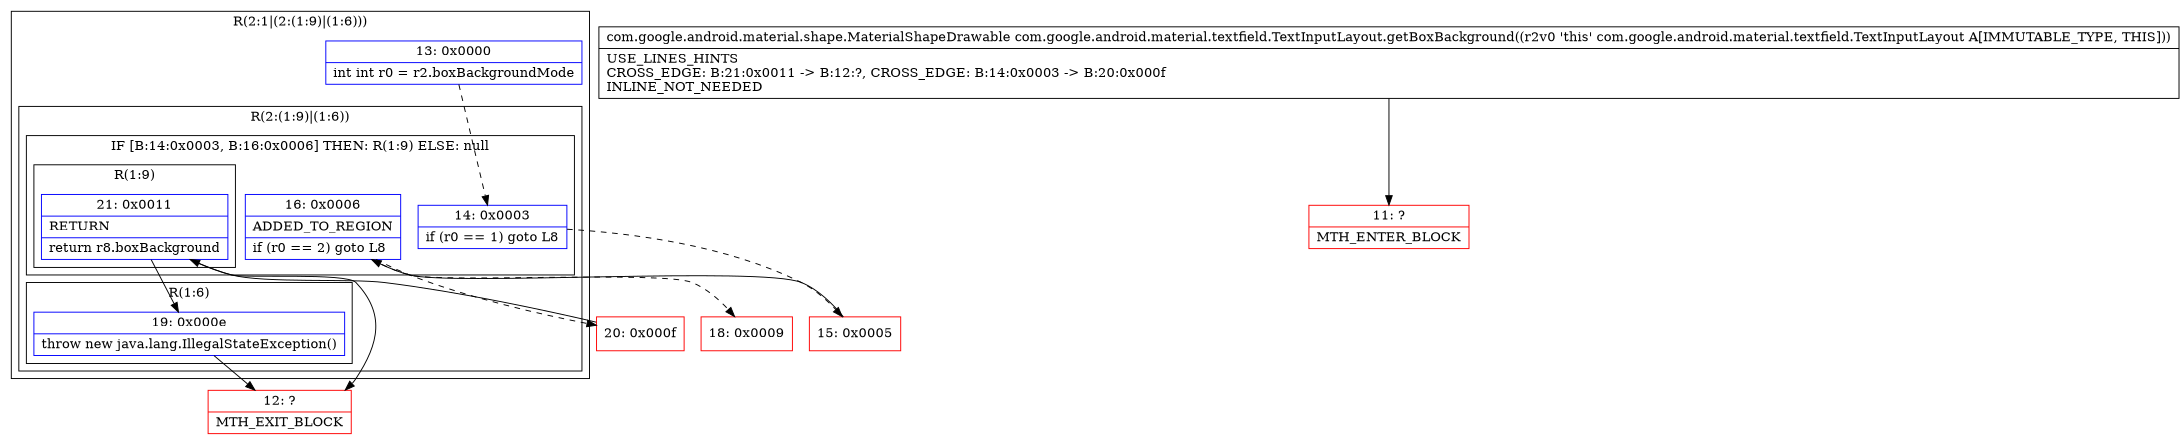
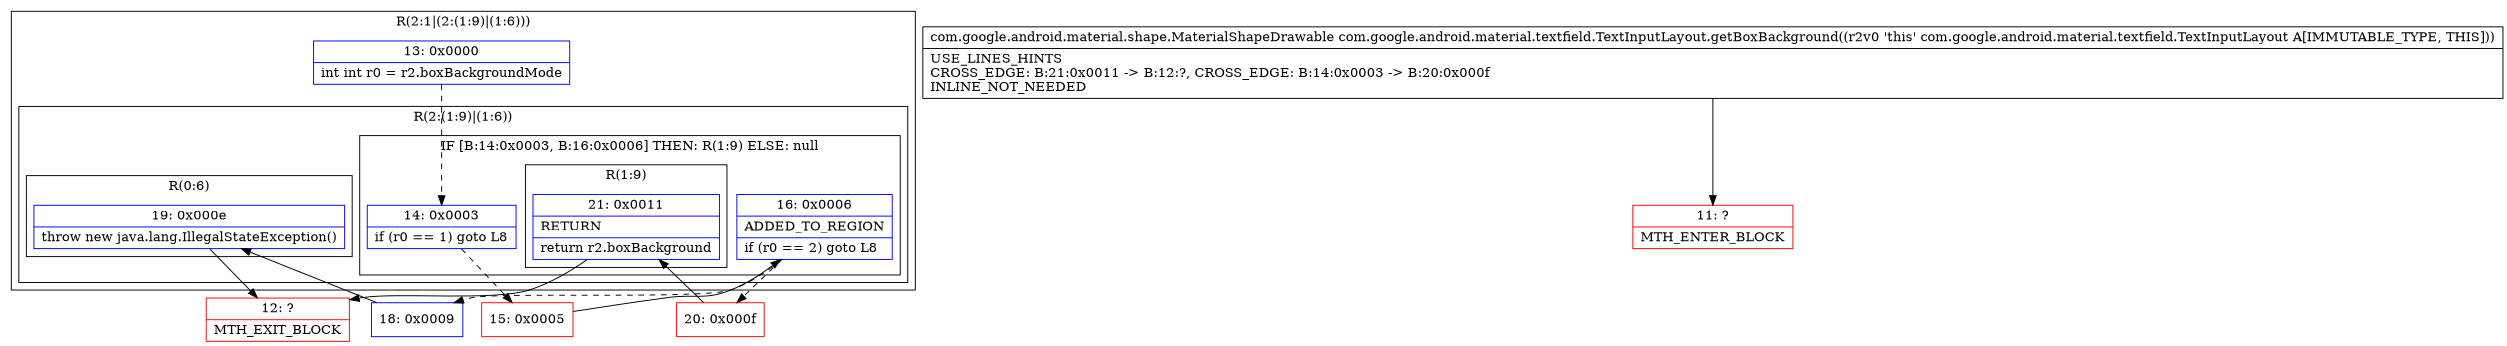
node "21: 0x0011": text "return r8.boxBackground" -> "return r2.boxBackground"
edge "21: 0x0011" -> "19: 0x000e": now "18: 0x0009" -> "19: 0x000e"
cluster "R(1:6)": label "R(1:6)" -> "R(0:6)"
node "18: 0x0009": color red -> blue
